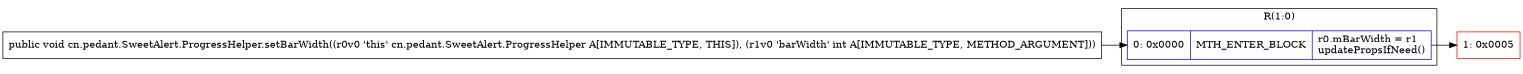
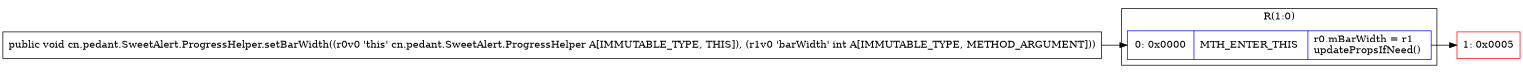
node "0: 0x0000": text "MTH_ENTER_BLOCK" -> "MTH_ENTER_THIS"
